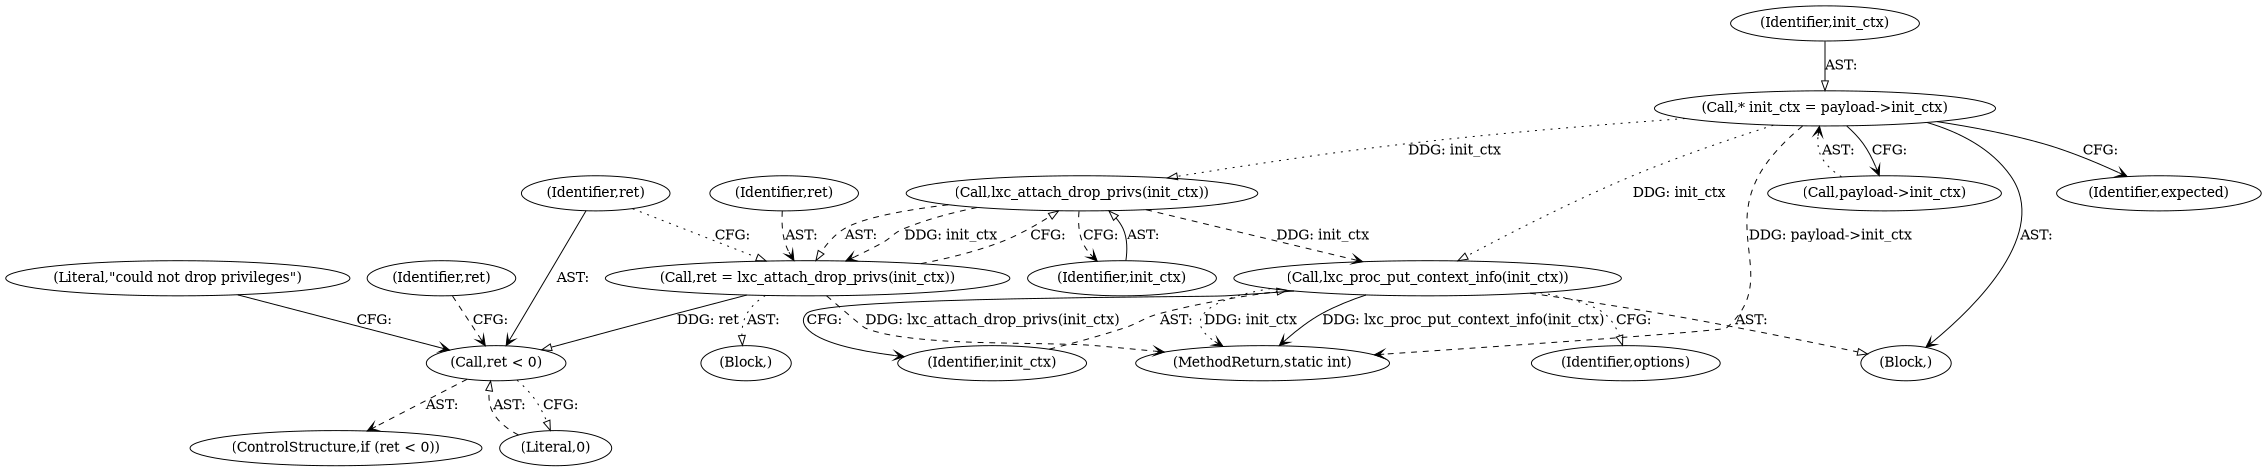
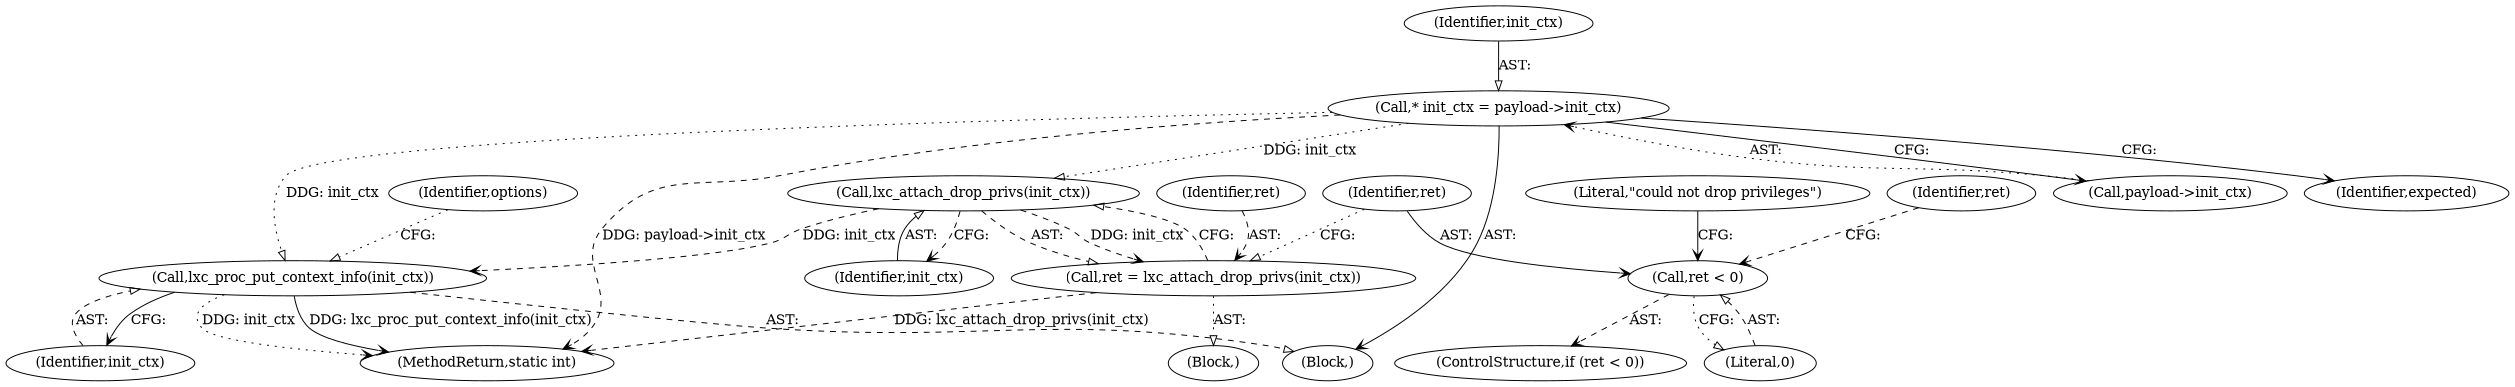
edge "(Call,lxc_proc_put_context_info(init_ctx))" -> "(Identifier,options)": reversed
edge "(Call,ret = lxc_attach_drop_privs(init_ctx))" -> "(Call,ret < 0)": removed, label "DDG: ret"
